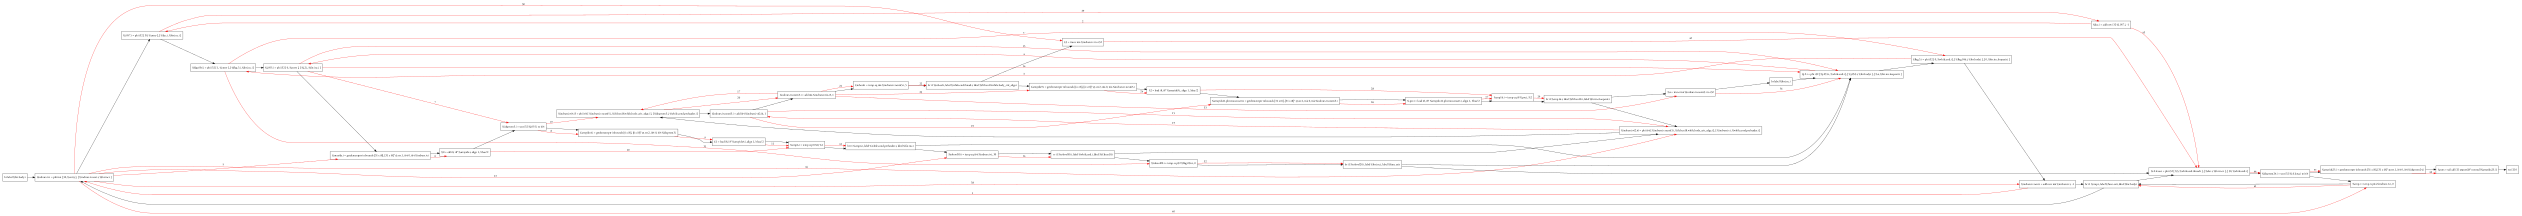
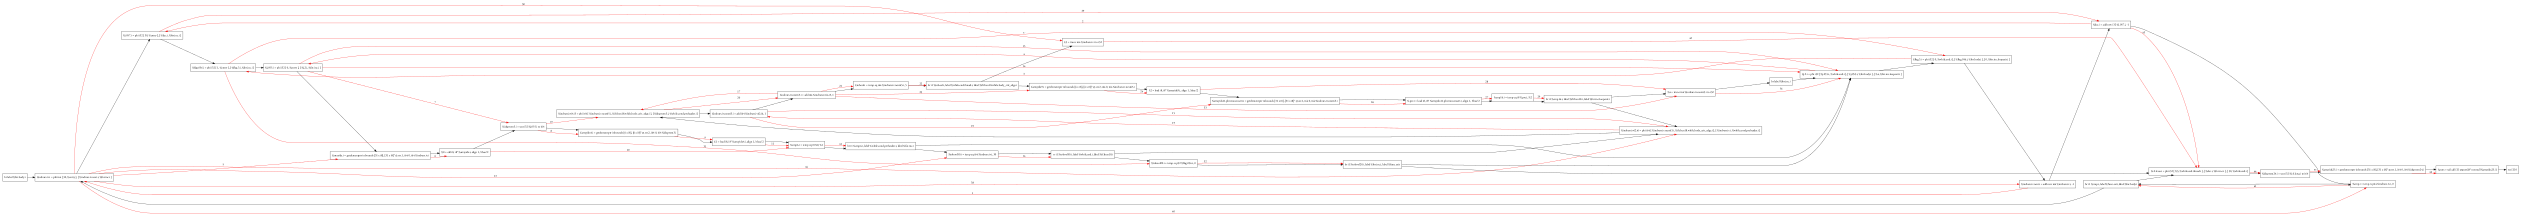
edge "%2 = load i8, i8* %arrayidx9.i, align 1, !tbaa !2" -> "%cmp16.i = icmp eq i8 %.pre.i, %2": now "%2 = load i8, i8* %arrayidx9.i, align 1, !tbaa !2" -> "%4 = trunc i64 %indvars.iv.next65.i to i32"
edge "%idxprom24.i = sext i32 %i.0.lcssa.i to i64" -> "%cmp.i = icmp eq i64 %indvars.iv.i, 0": now "%dec.i = add nsw i32 %i.057.i, -1" -> "%cmp.i = icmp eq i64 %indvars.iv.i, 0"
edge "%indvars.iv.next.i = add nsw i64 %indvars.iv.i, -1" -> "br i1 %cmp.i, label %func.exit, label %for.body.i": now "%indvars.iv.next.i = add nsw i64 %indvars.iv.i, -1" -> "%dec.i = add nsw i32 %i.057.i, -1"
